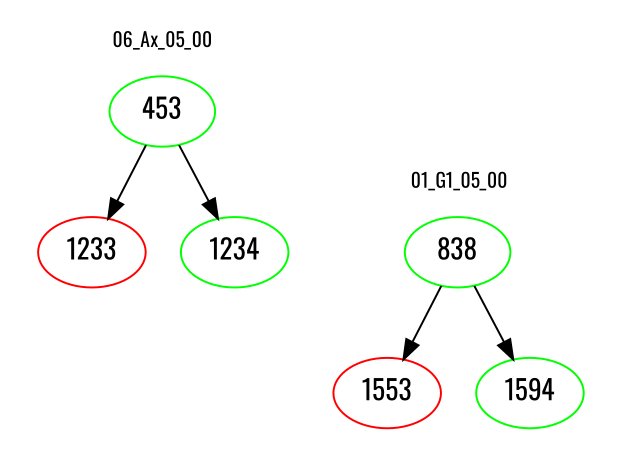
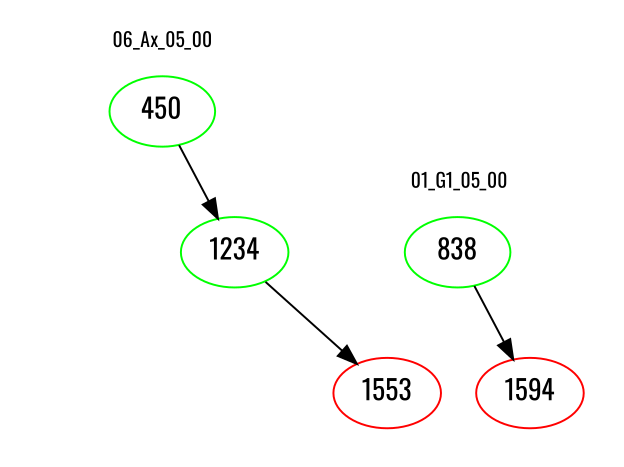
node "453": label "453" -> "450"
node "1233": removed
edge "838" -> "1553": now "1234" -> "1553"
node "1594": color green -> red
